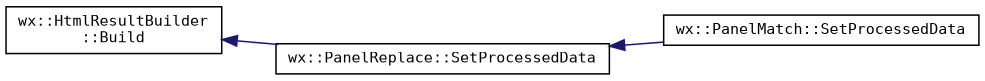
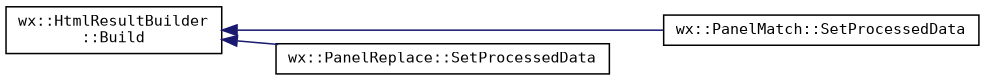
edge "wx::PanelMatch::SetProcessedData" -> "wx::PanelReplace::SetProcessedData": now "wx::PanelMatch::SetProcessedData" -> "wx::HtmlResultBuilder ::Build"
